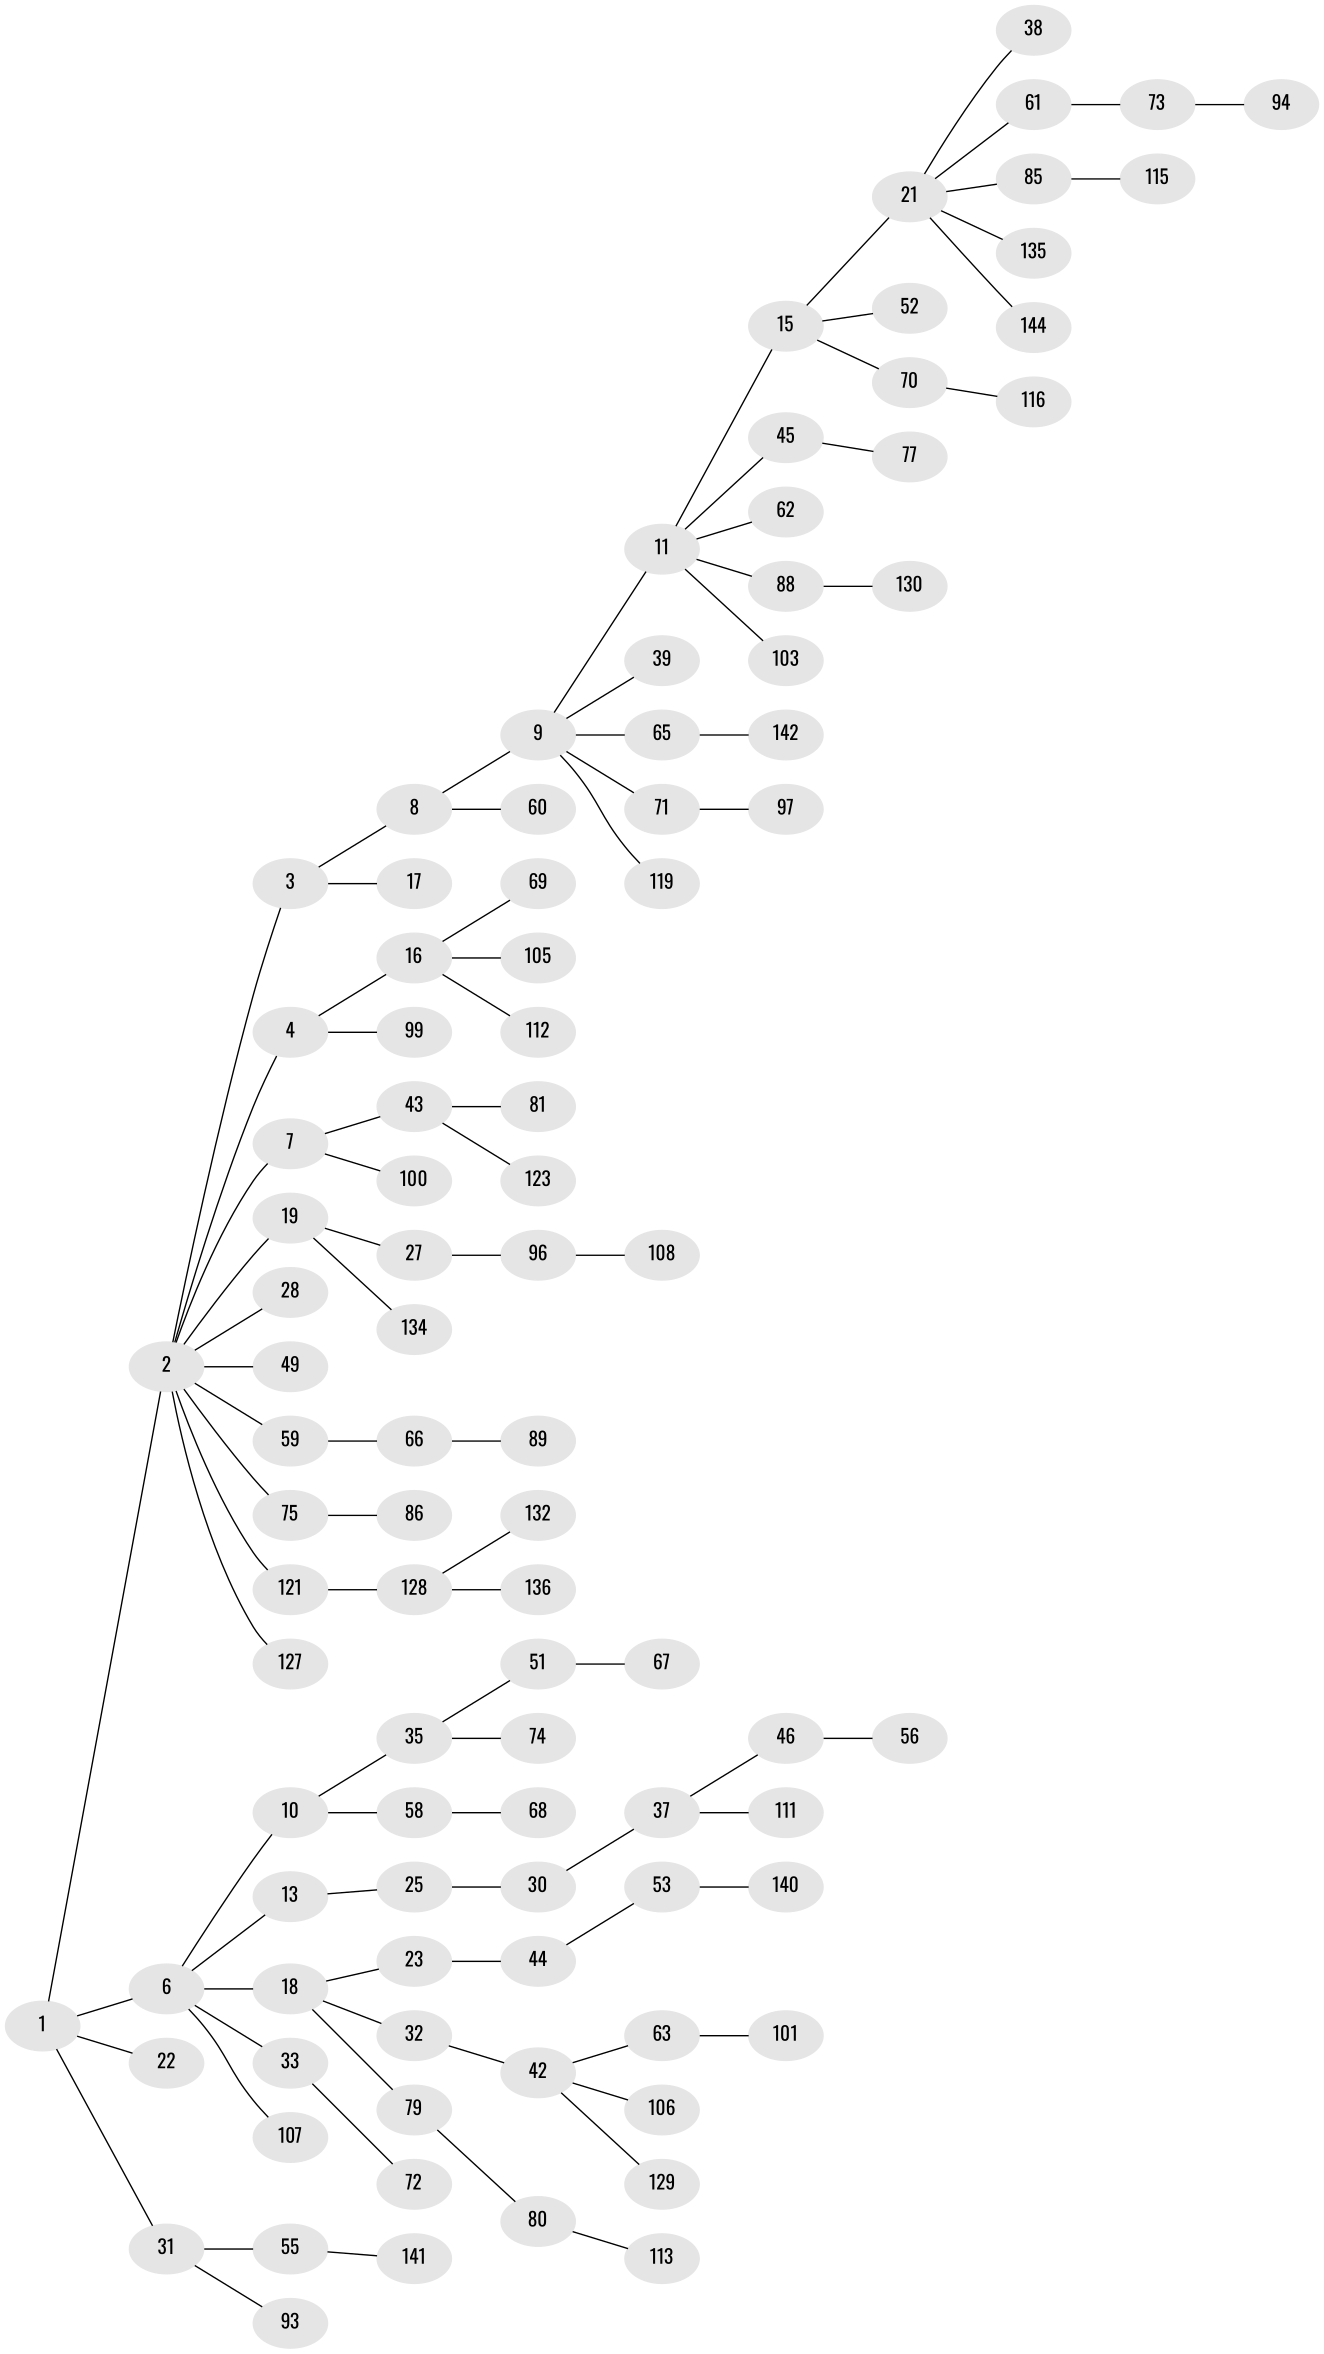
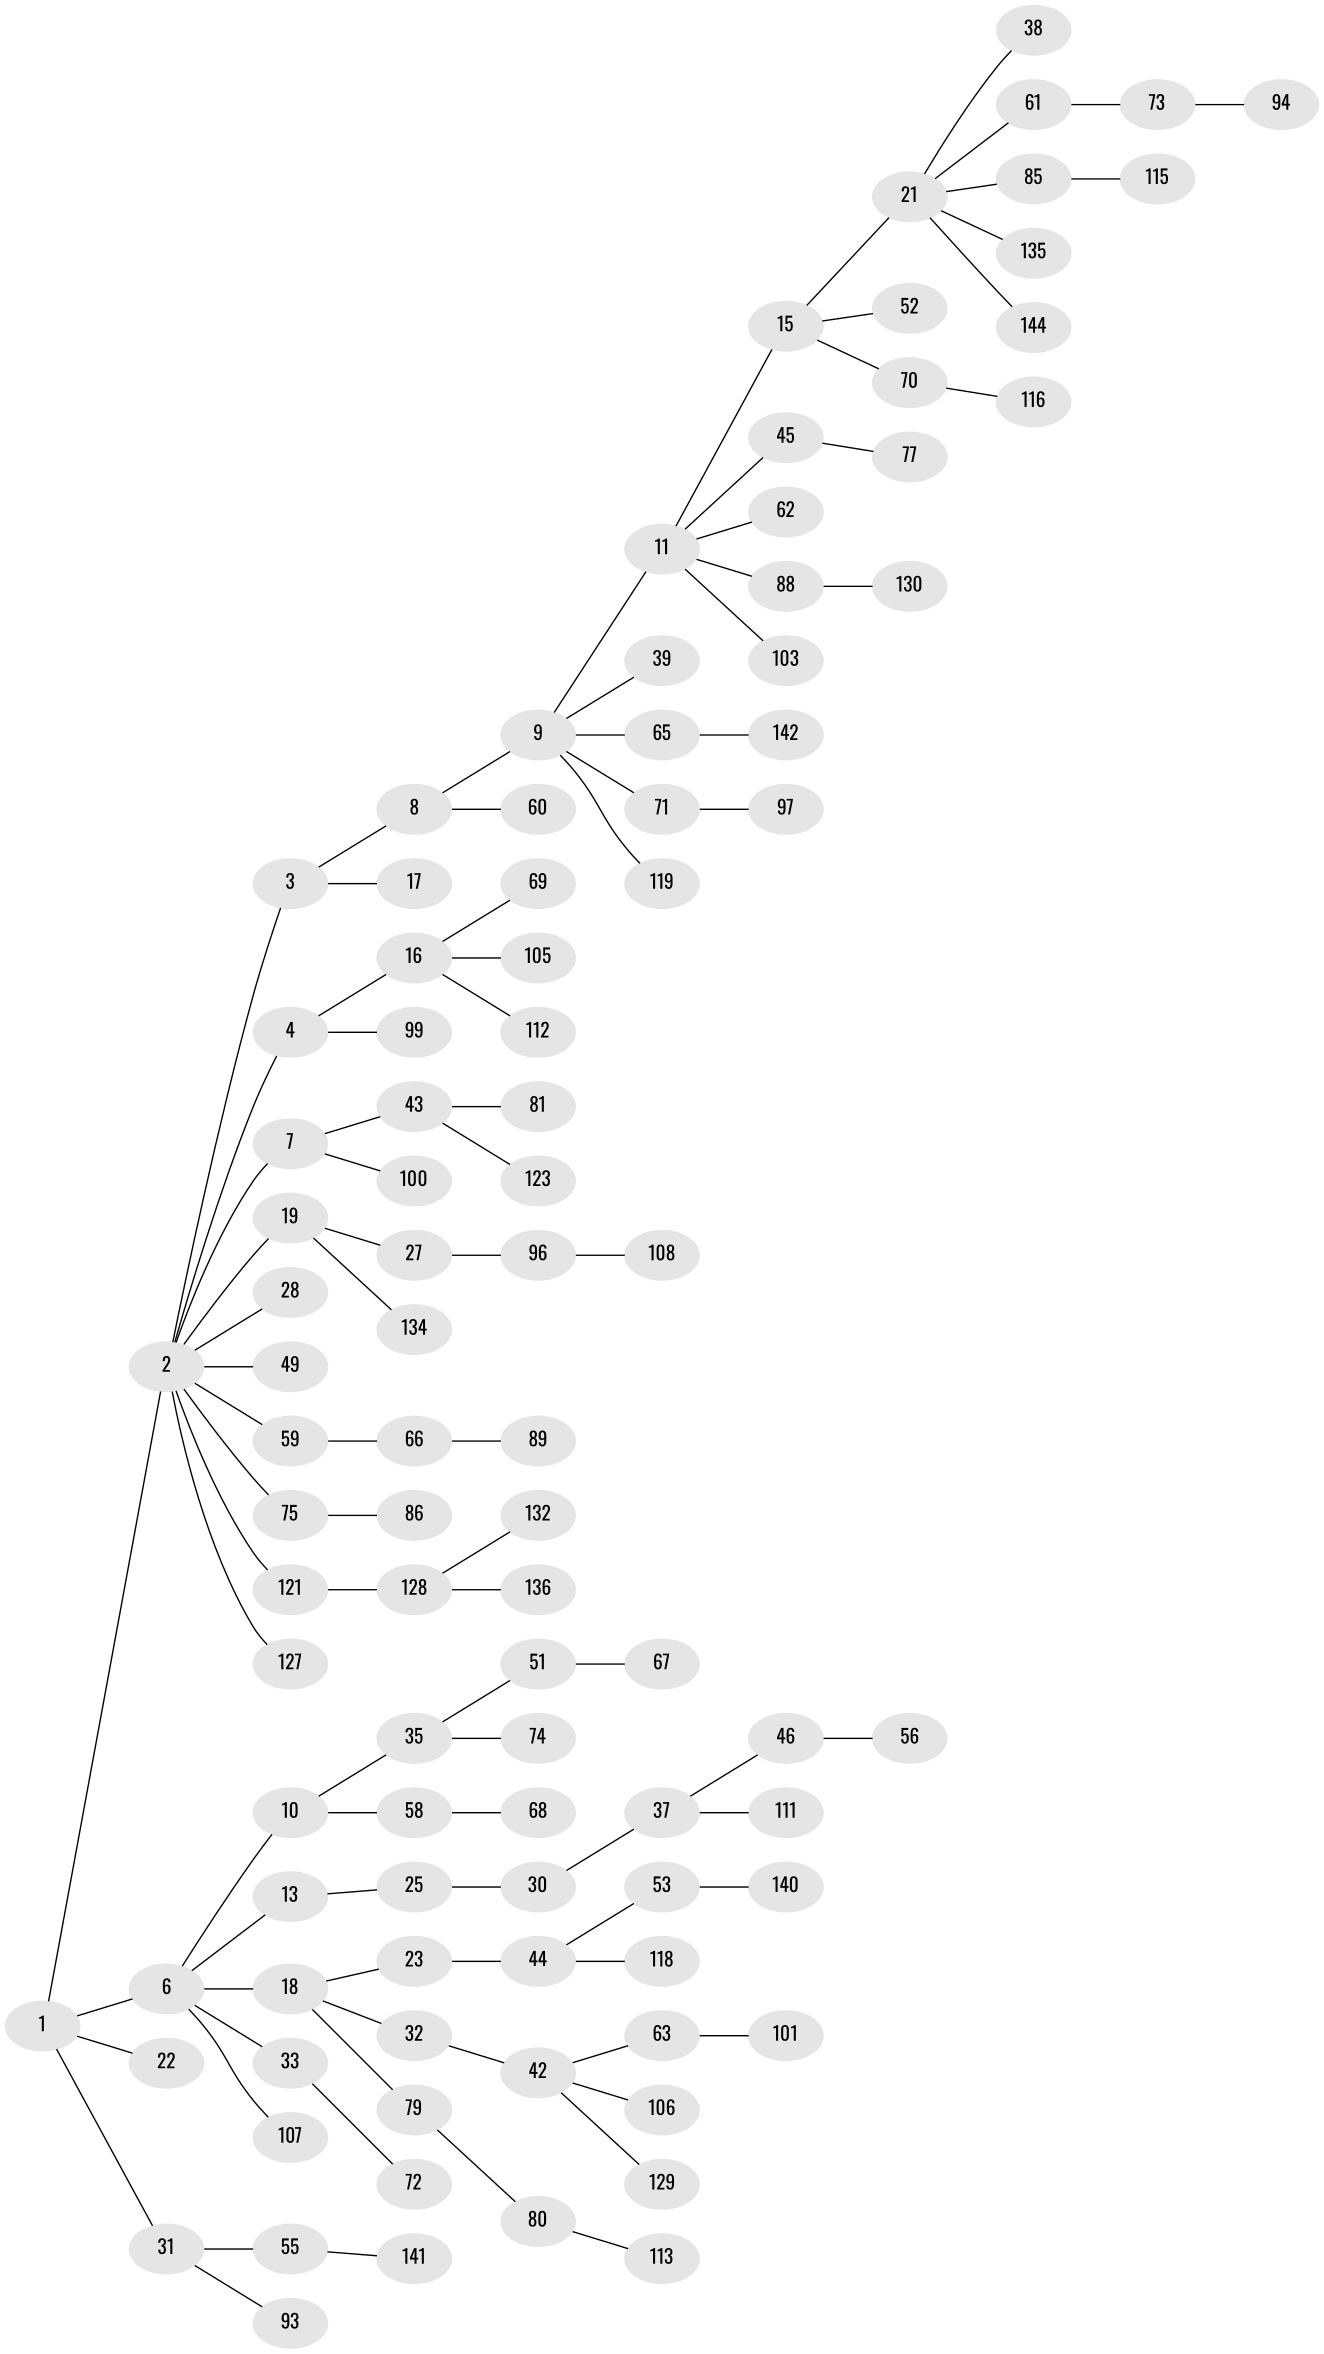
node "118": added
